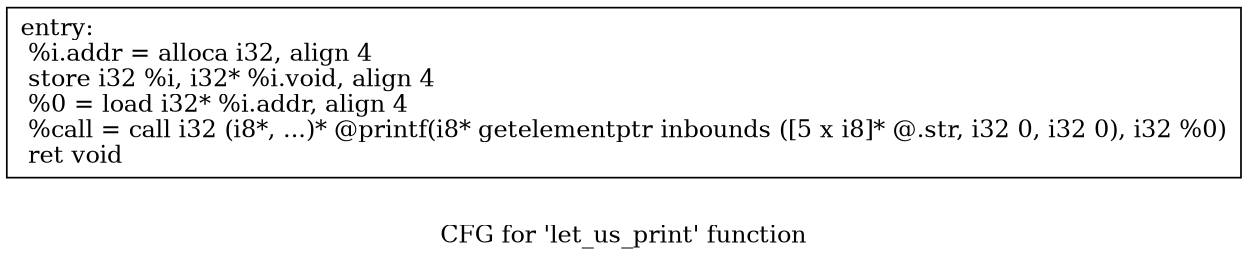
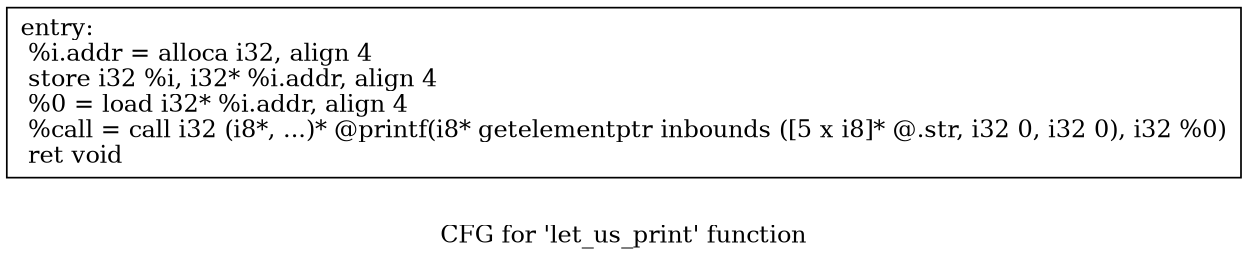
node "entry:": text "store i32 %i, i32* %i.void, align 4" -> "store i32 %i, i32* %i.addr, align 4"
